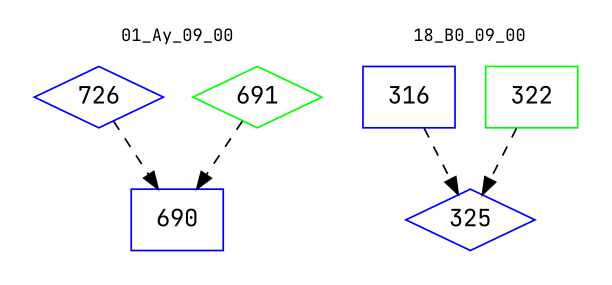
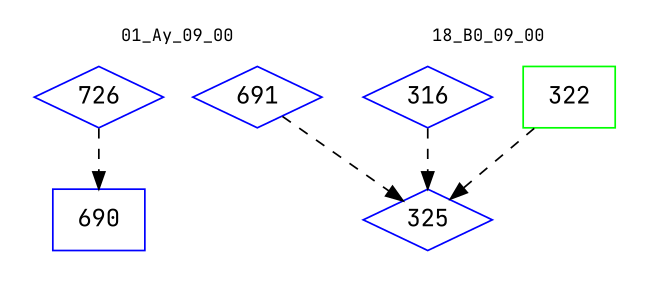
node "691": color green -> blue
node "316": shape box -> diamond
edge "691" -> "690": now "691" -> "325"
